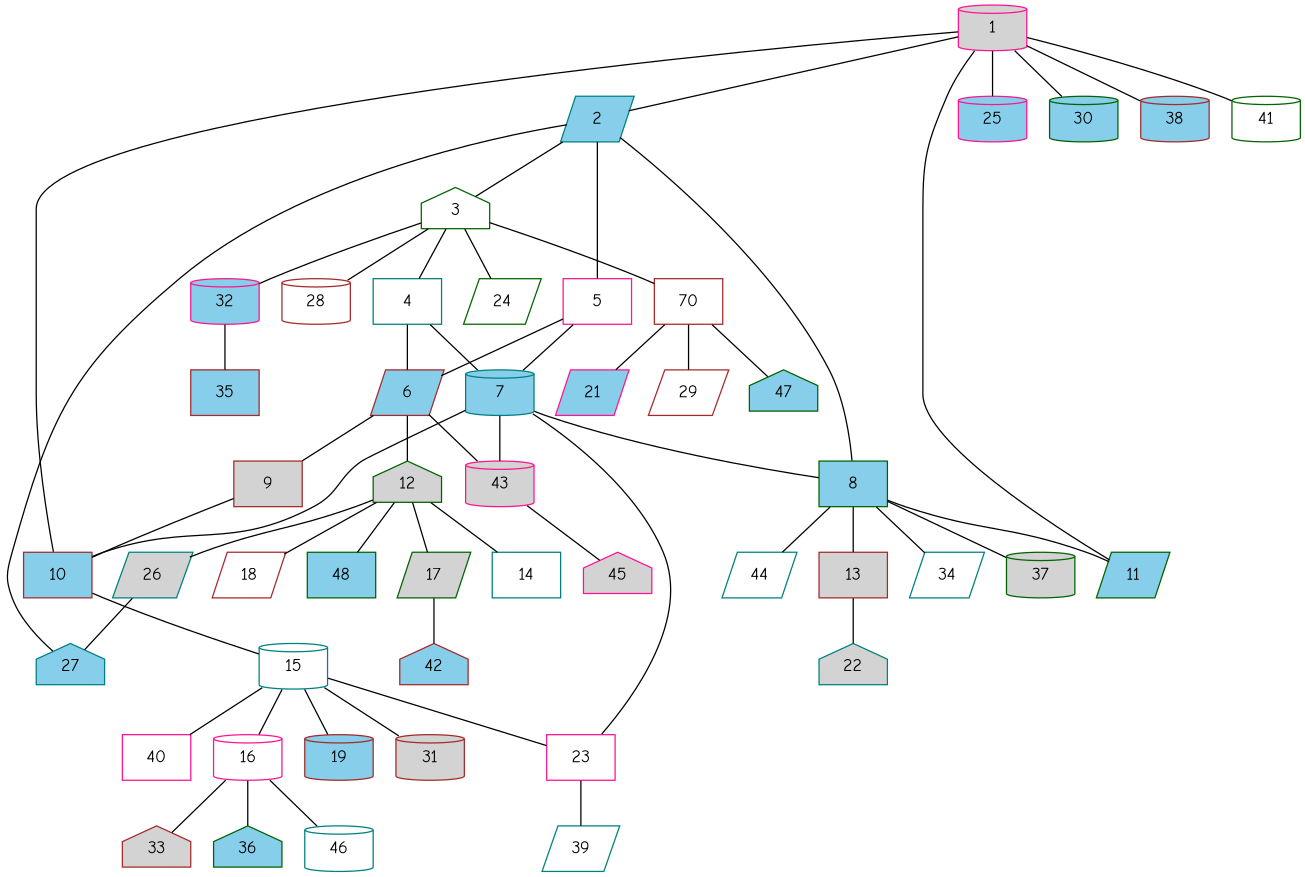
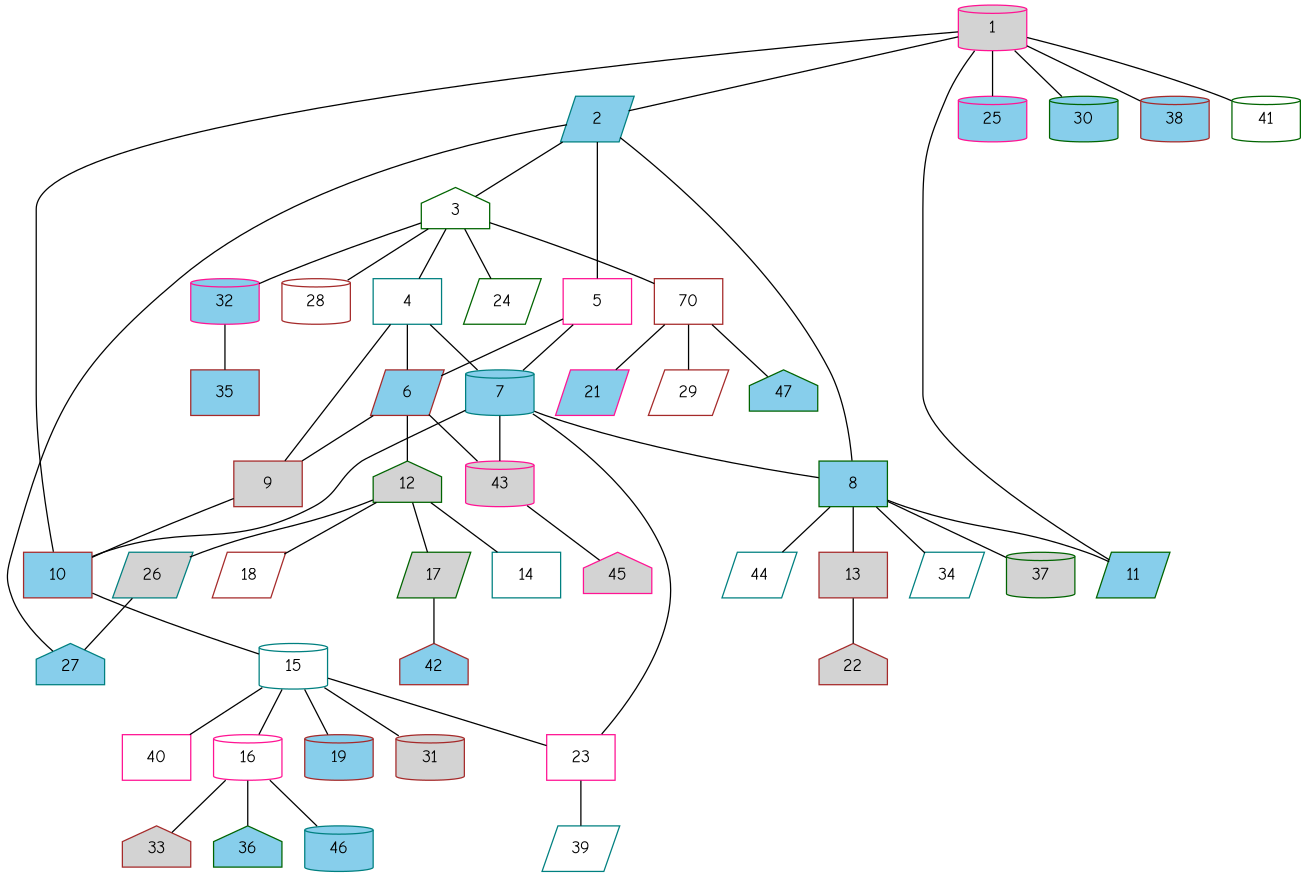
edge "4" -- "9": added
node "48": removed
node "22": color teal -> brown
node "46": fillcolor white -> skyblue
